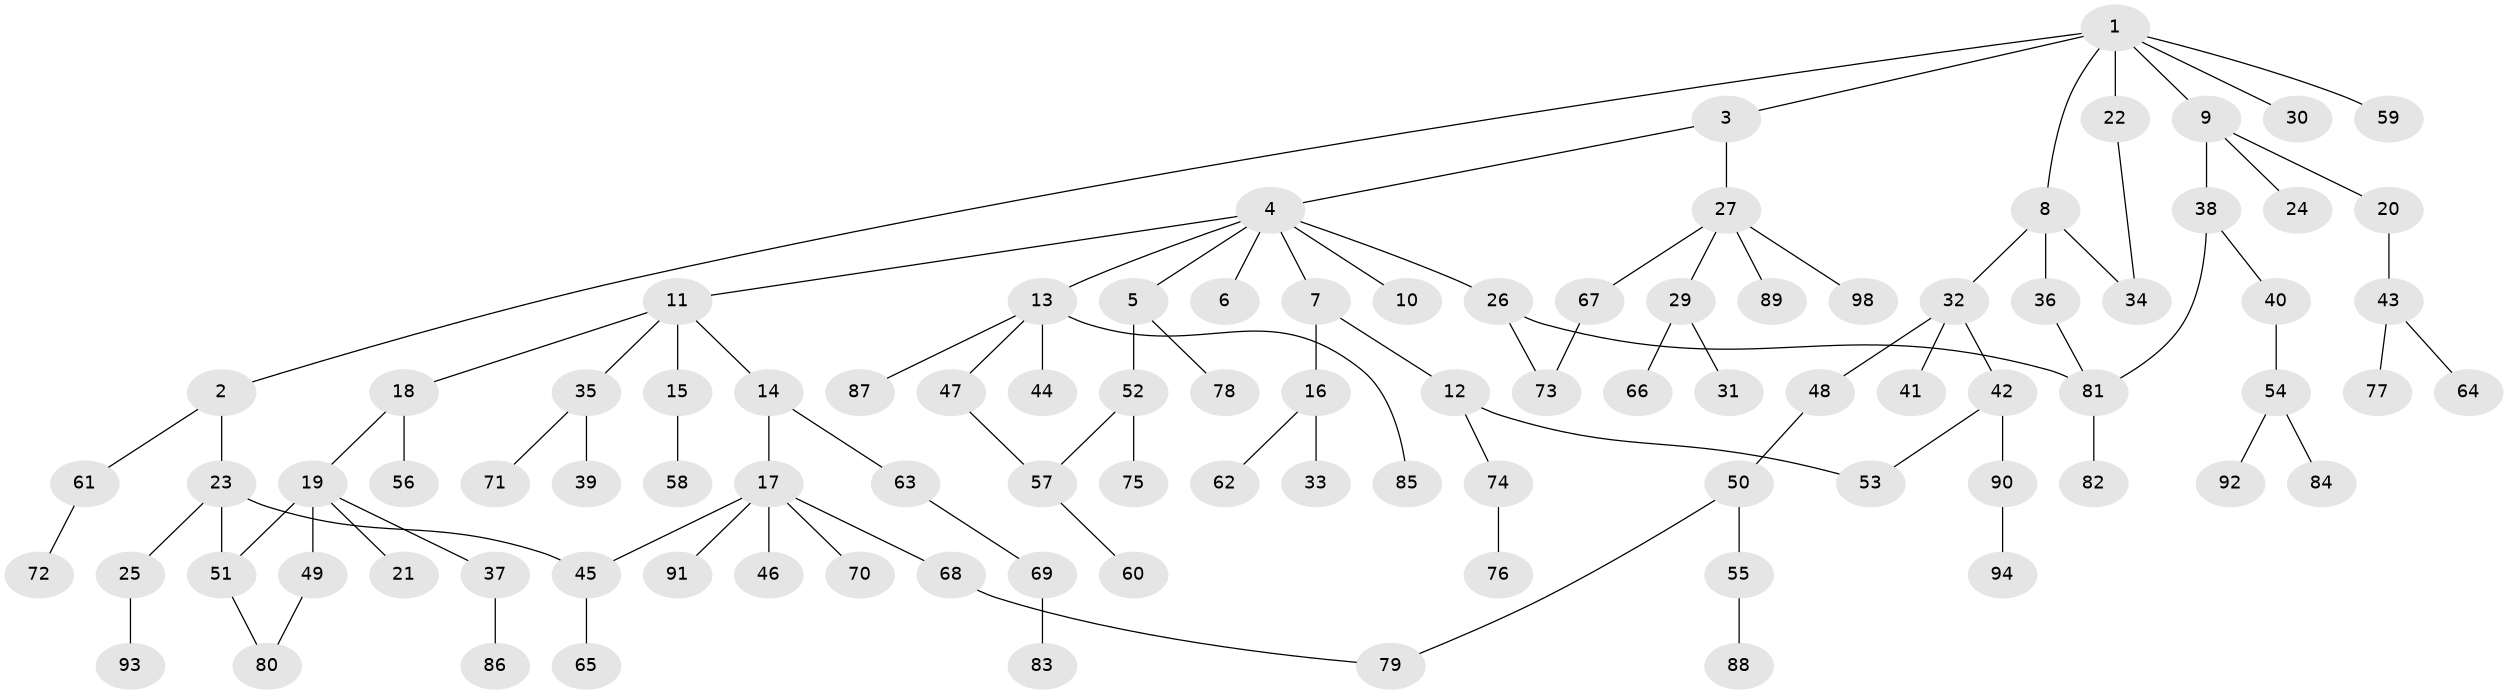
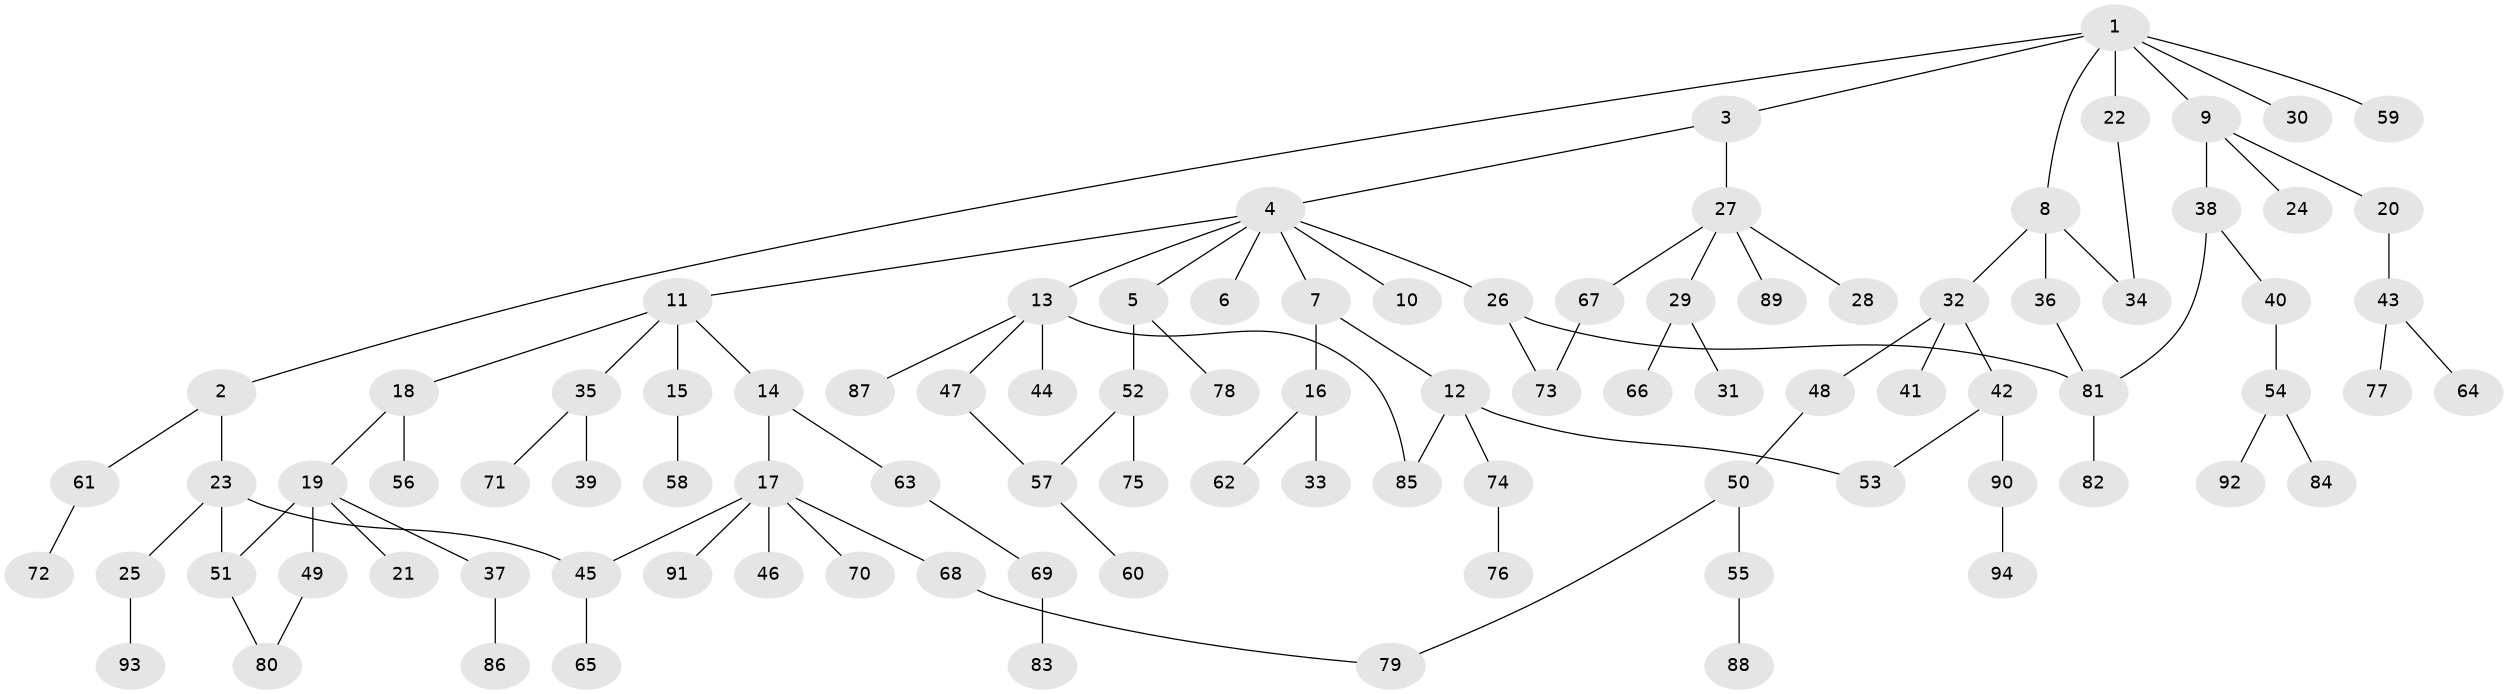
node "98": label "98" -> "28"
edge "12" -- "85": added
